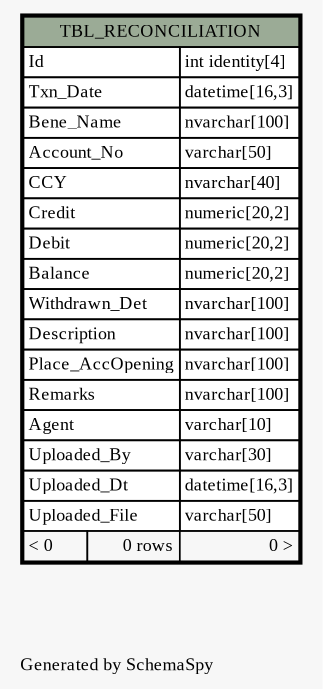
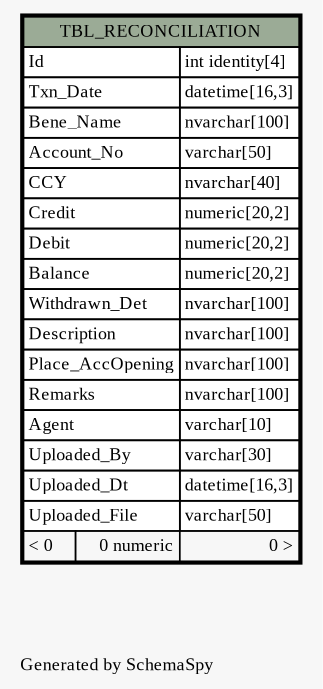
node "TBL_RECONCILIATION": text "0 rows" -> "0 numeric"
